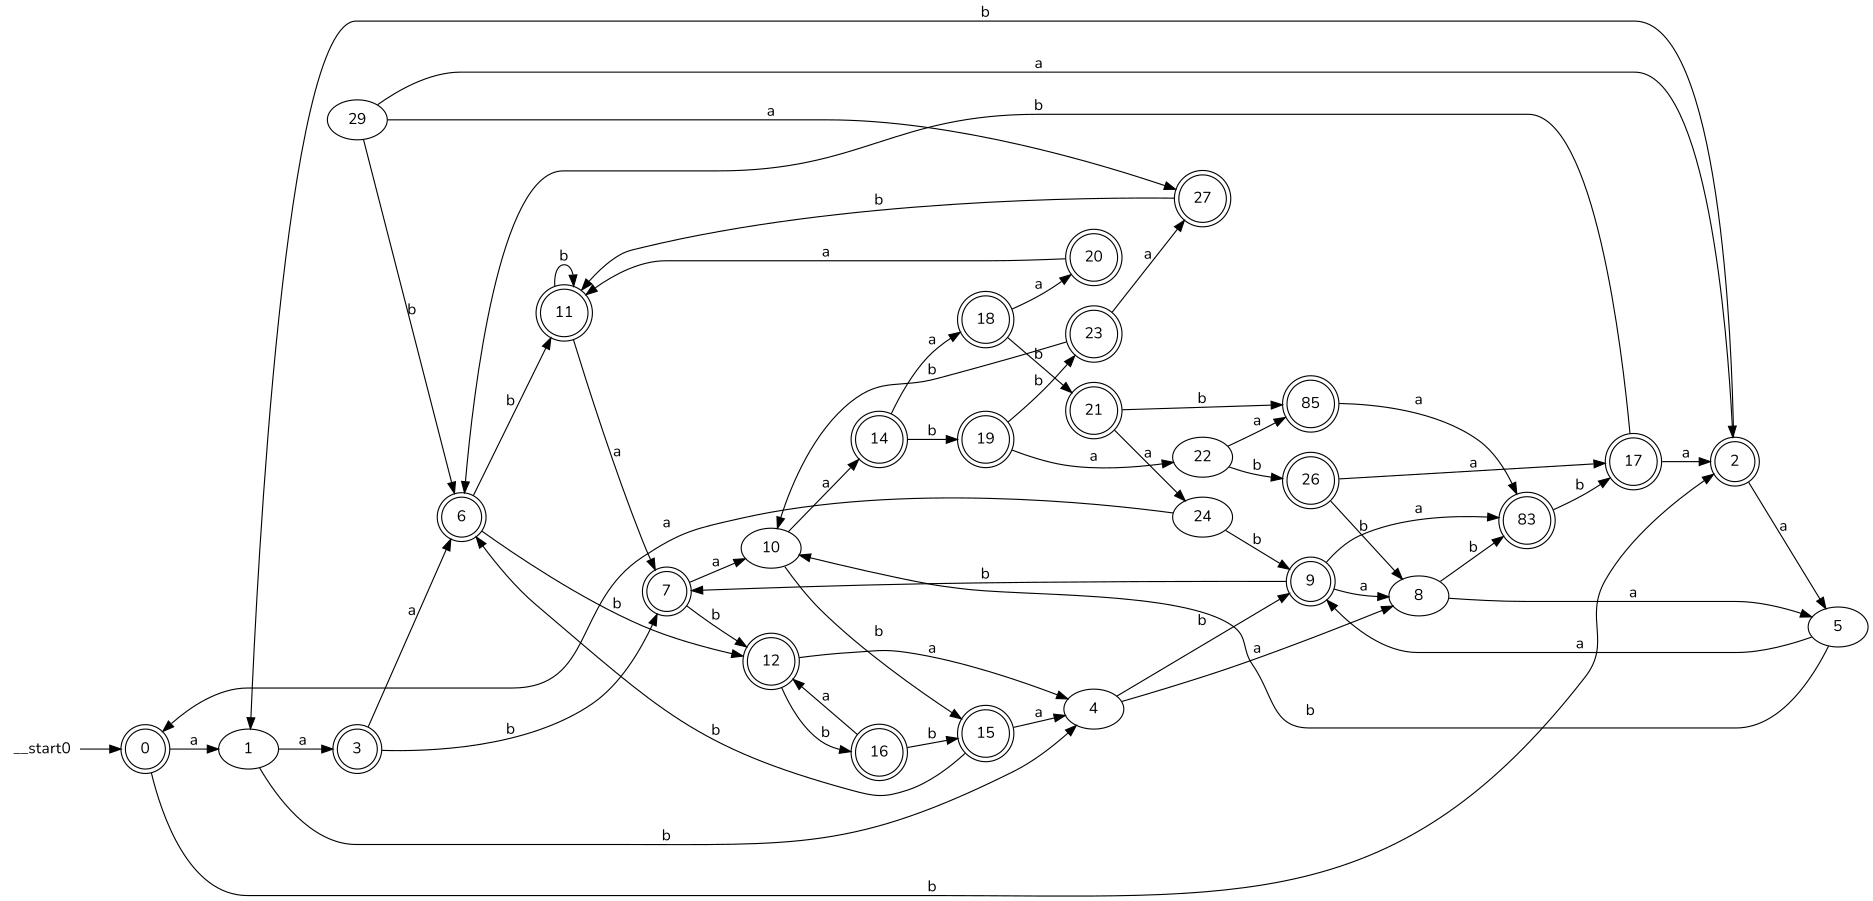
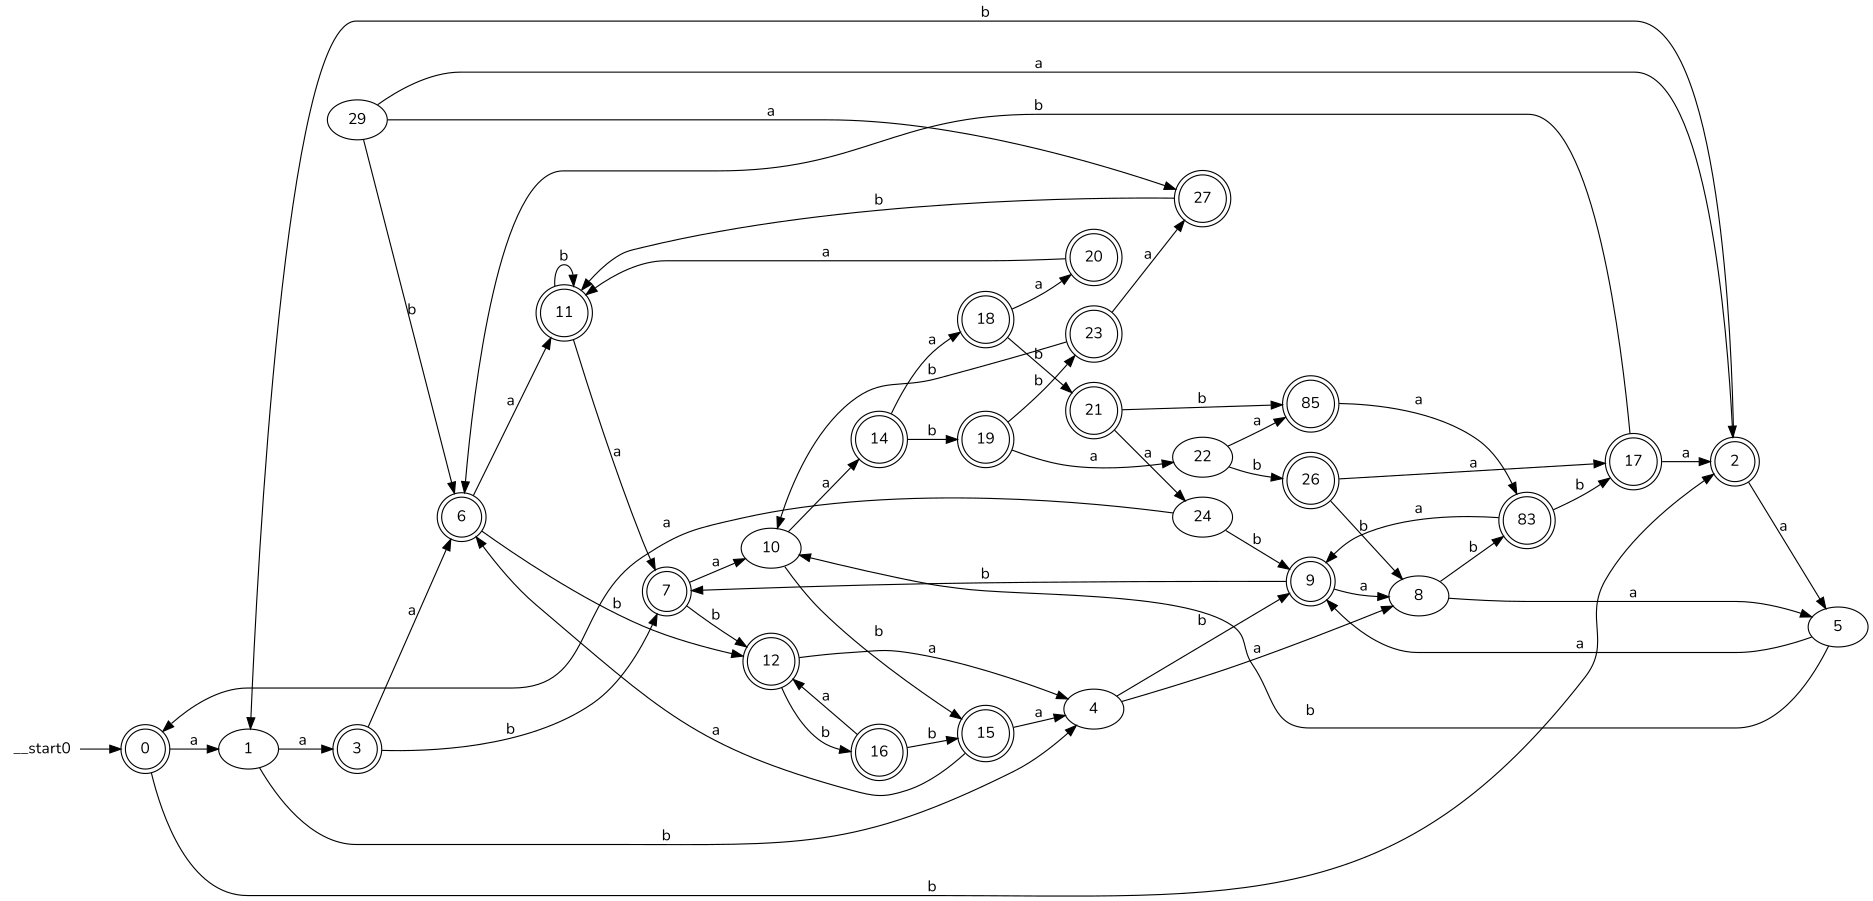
edge "6" -> "11": label "b" -> "a"
edge "9" -> "83": reversed
edge "15" -> "6": label "b" -> "a"
